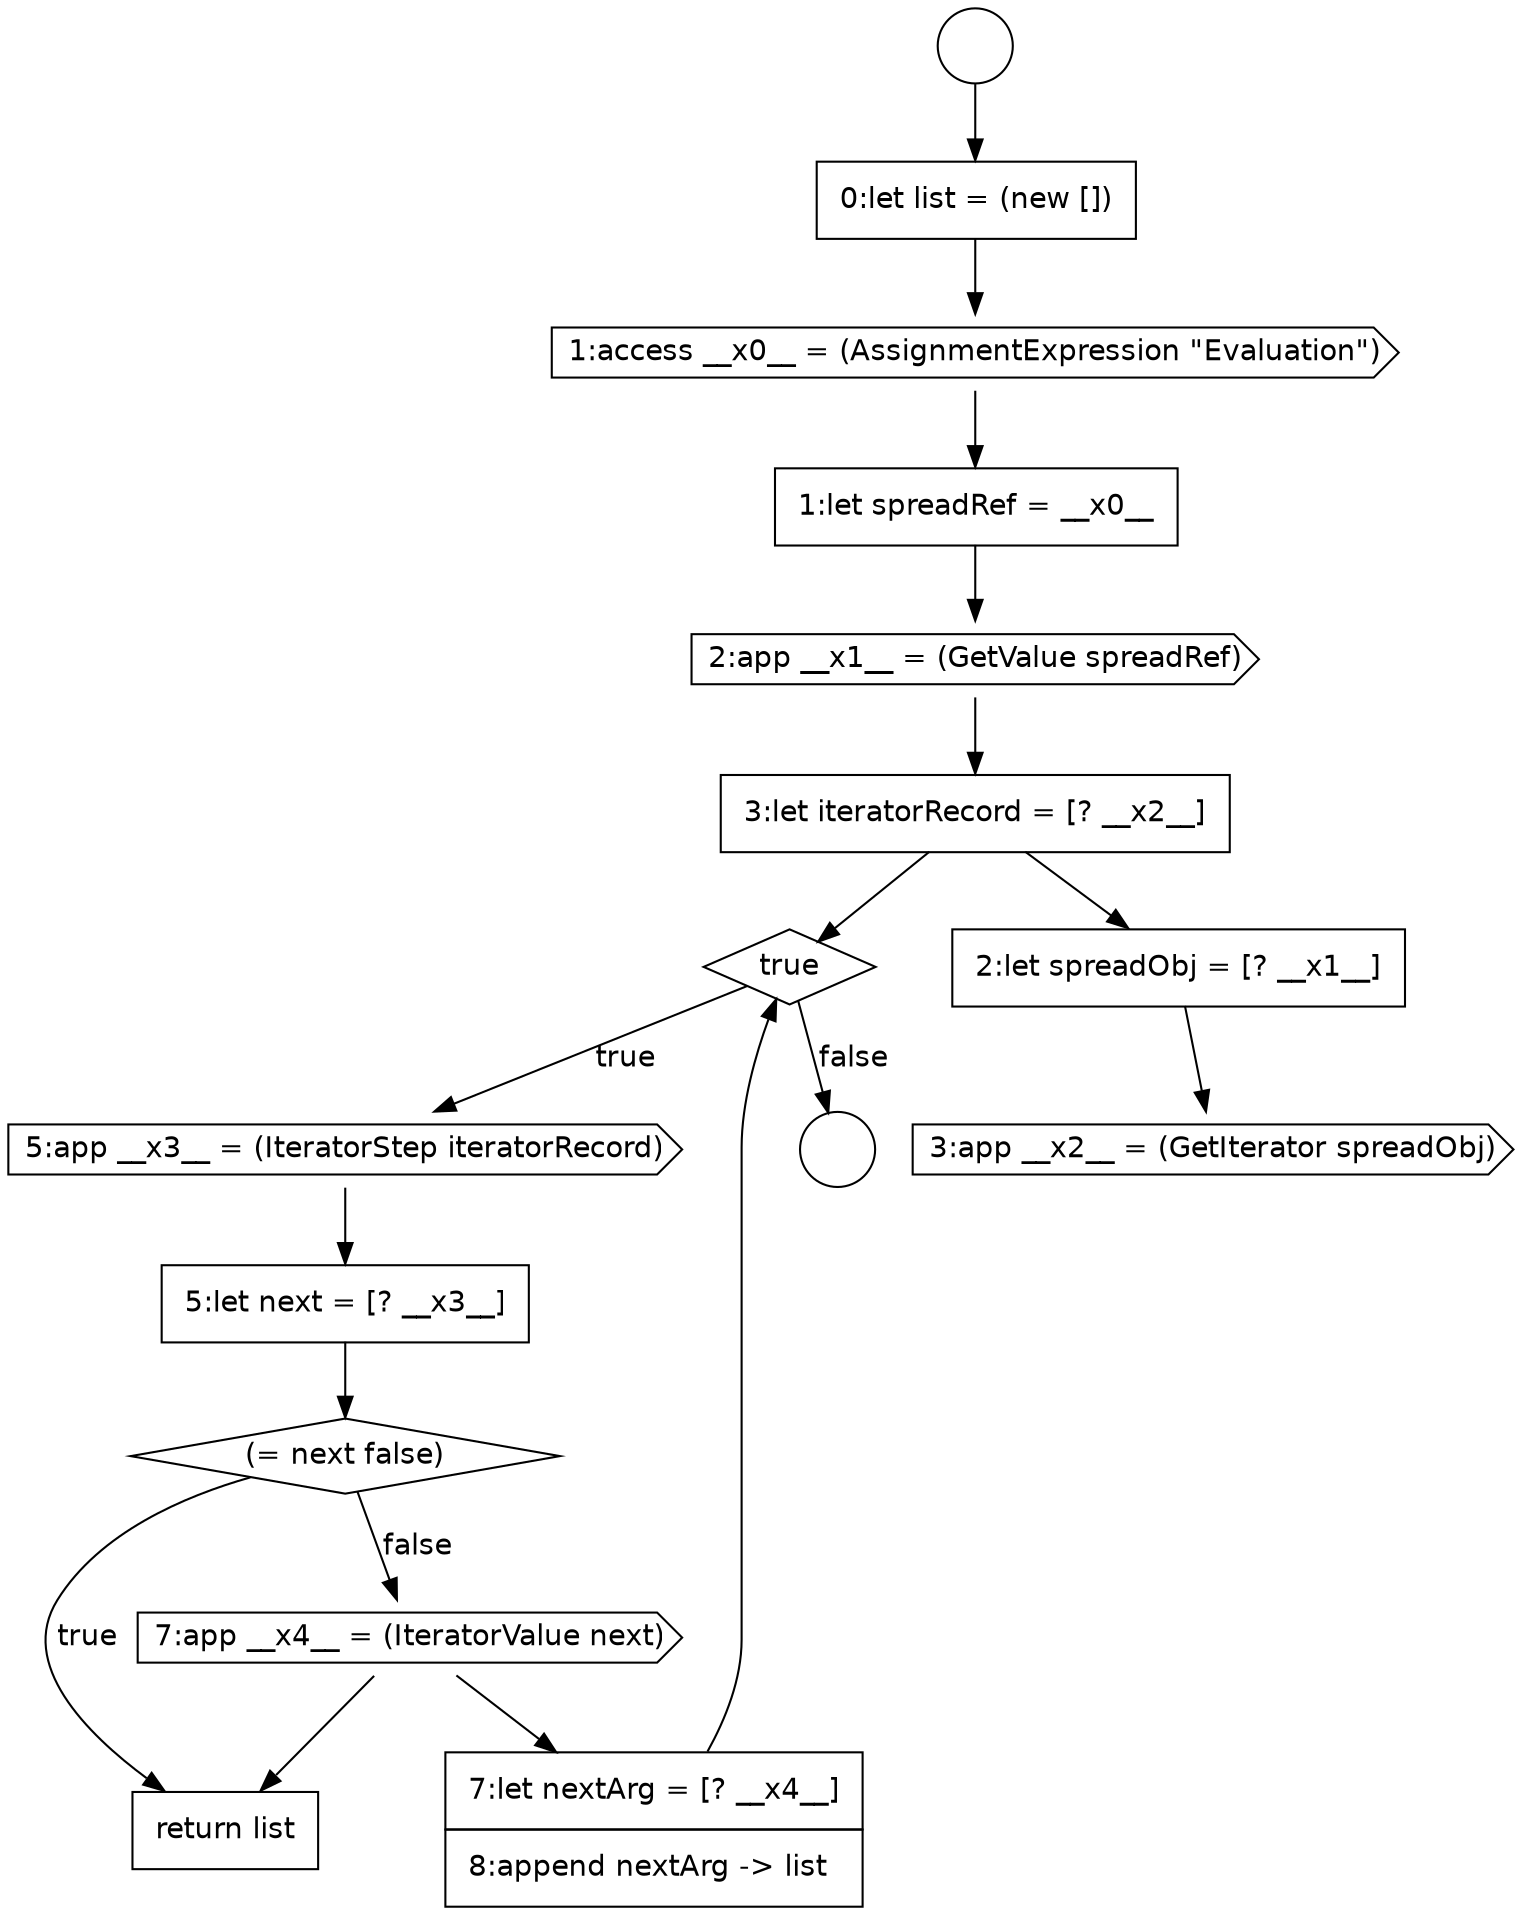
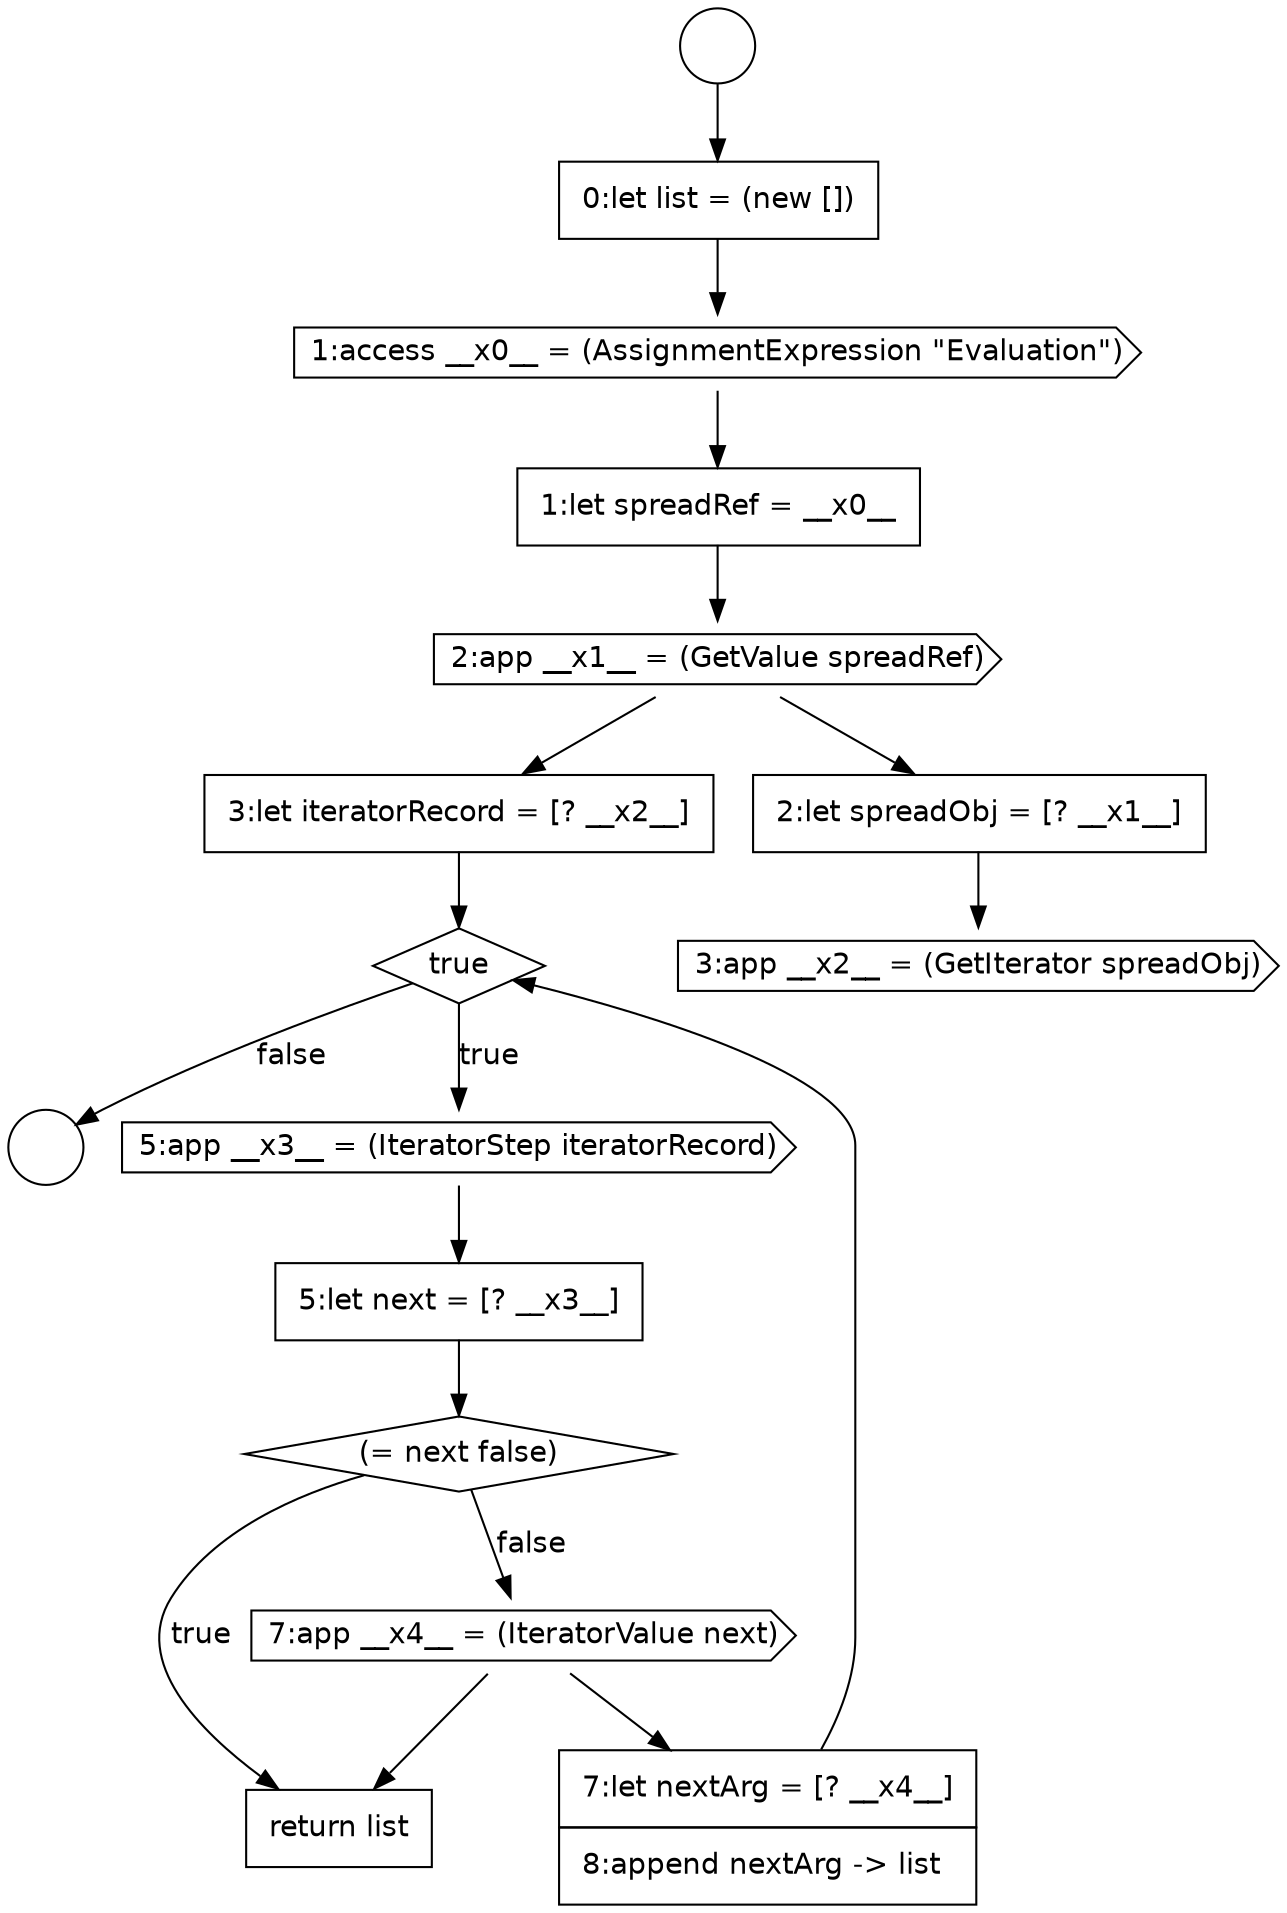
edge "3:let iteratorRecord = [? __x2__]" -> "2:let spreadObj = [? __x1__]": now "2:app __x1__ = (GetValue spreadRef)" -> "2:let spreadObj = [? __x1__]"
